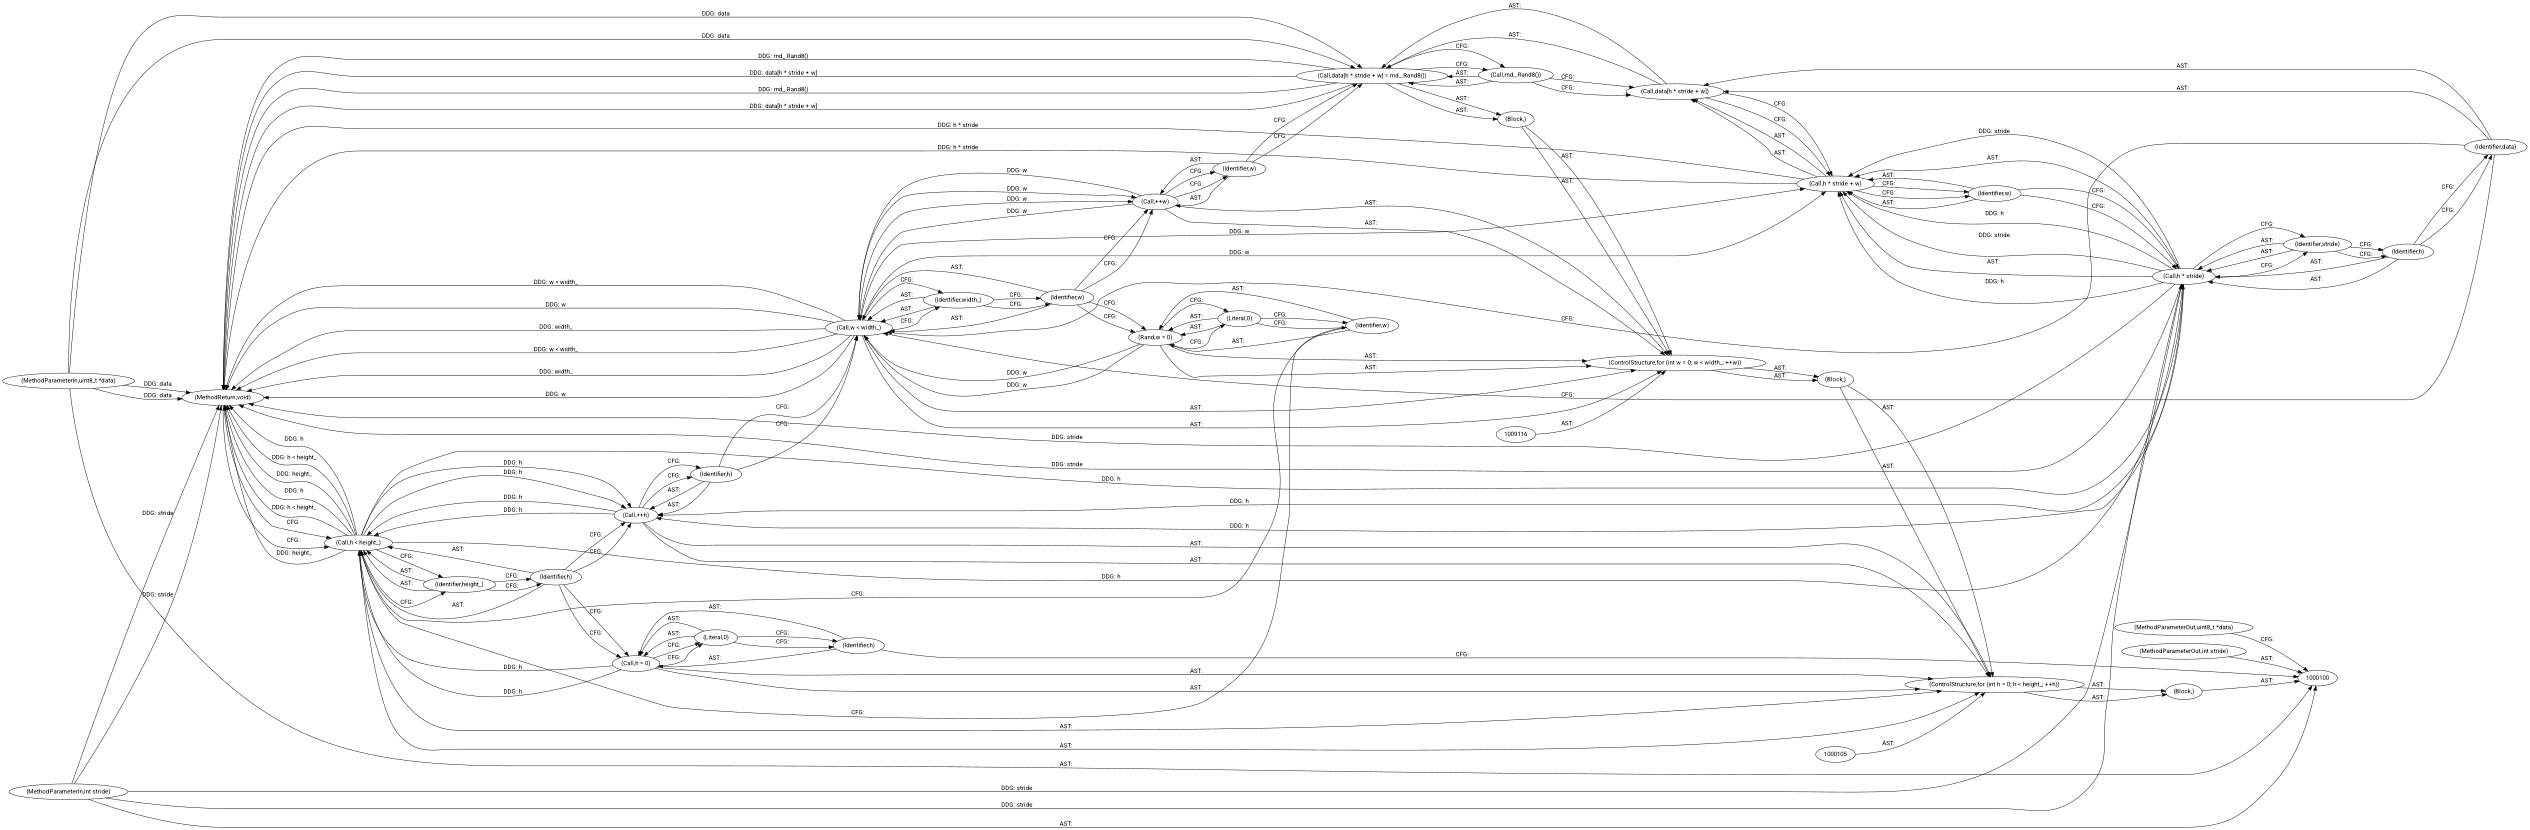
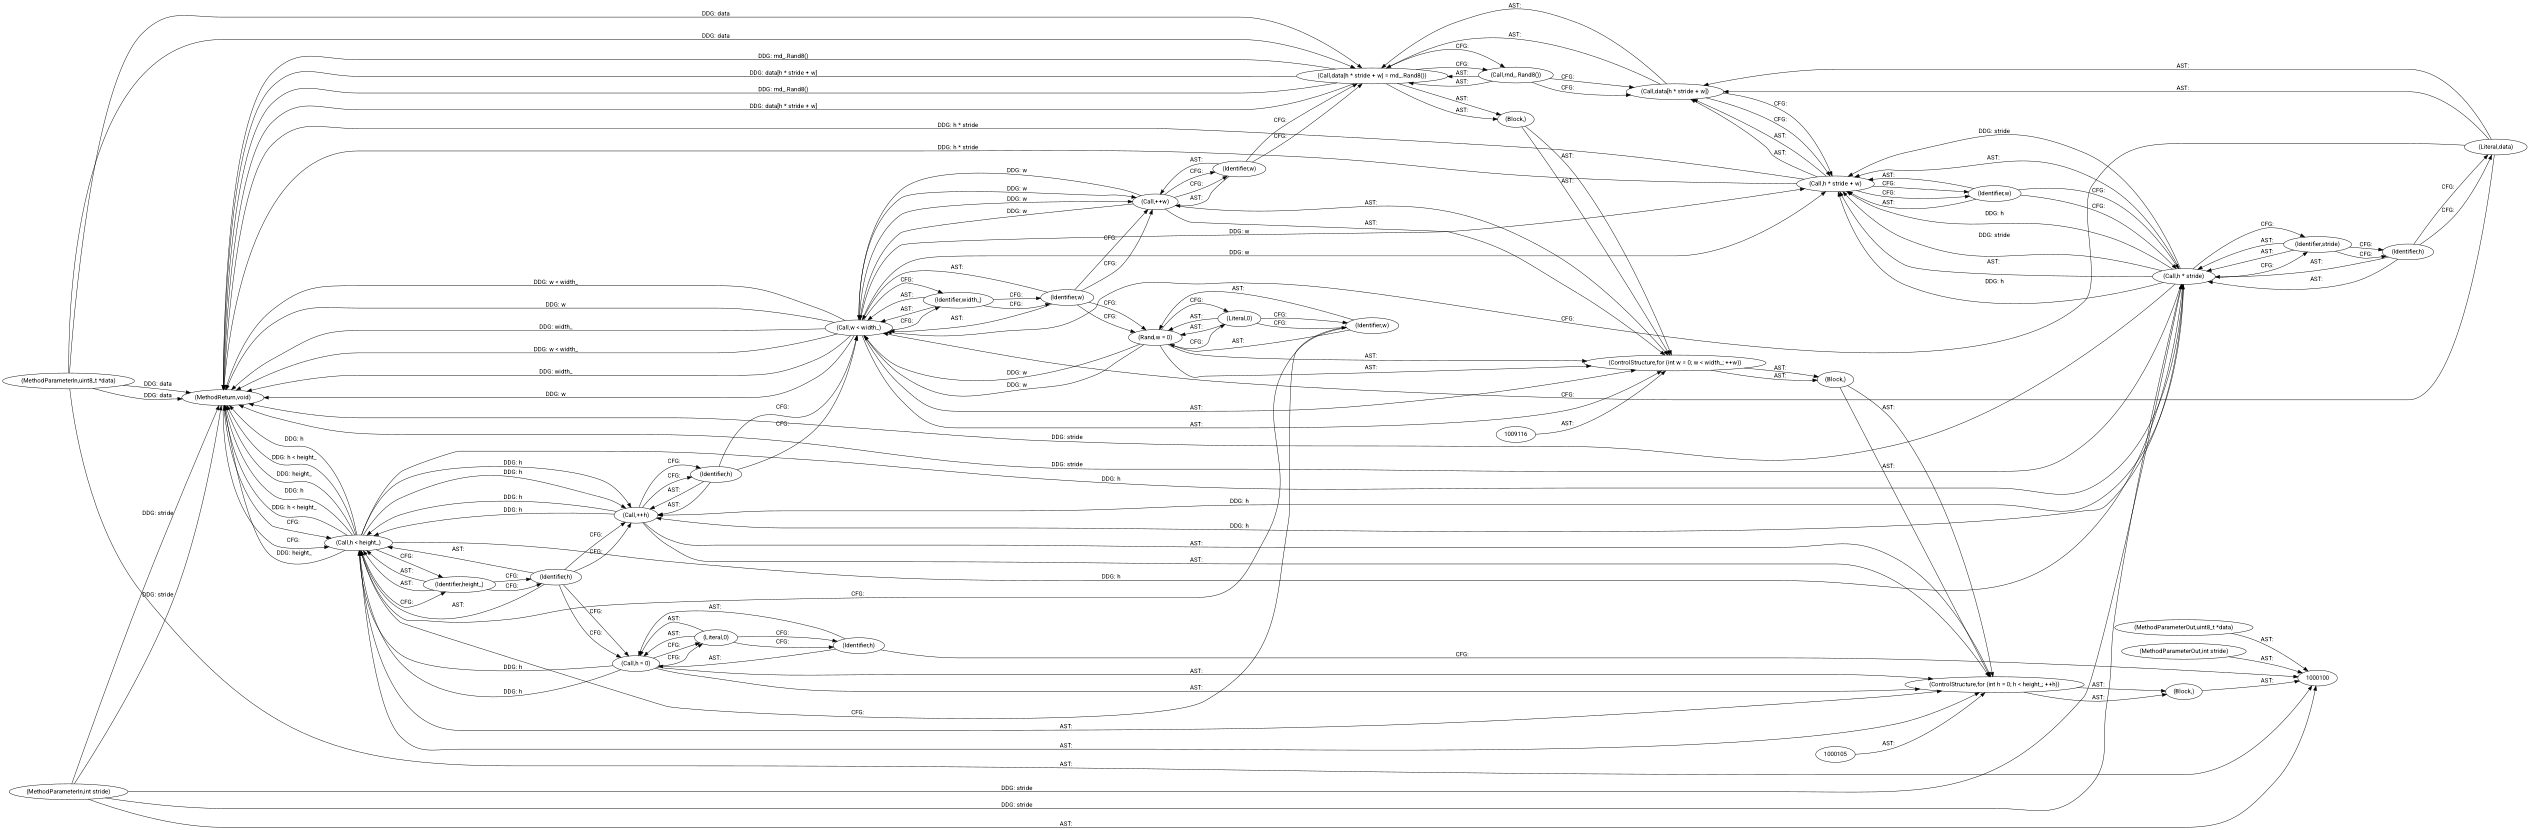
node "(Identifier,data)": label "(Identifier,data)" -> "(Literal,data)"
edge "(MethodParameterOut,uint8_t *data)" -> "1000100": label "CFG: " -> "AST: "
